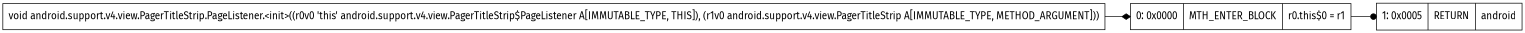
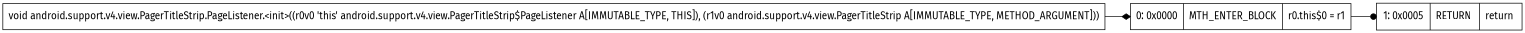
node "1: 0x0005": text "android" -> "return"
